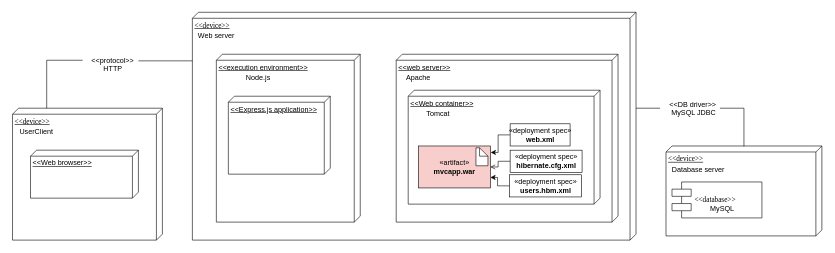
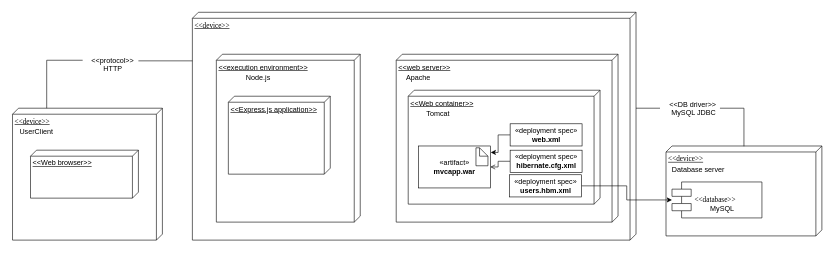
node "Web server": removed
node "«deployment spec» web.xml": size 60x22 -> 72x22
node "«artifact» mvcapp.war": fillcolor #f8cecc -> #ffffff
edge "«deployment spec» users.hbm.xml" -> "«artifact» mvcapp.war": now "«deployment spec» users.hbm.xml" -> "<<database>>"
